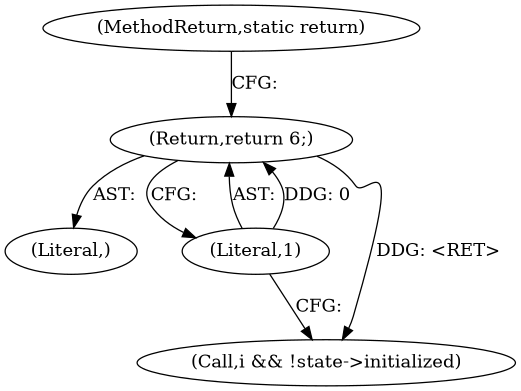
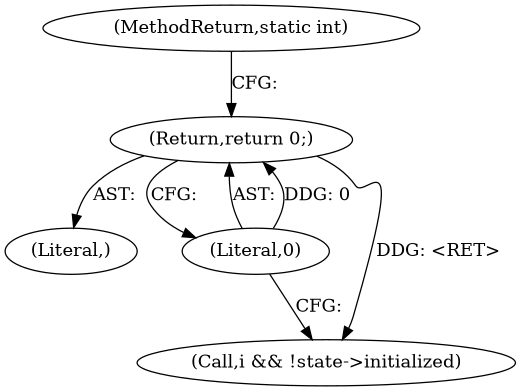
node "(MethodReturn,static return)": label "(MethodReturn,static return)" -> "(MethodReturn,static int)"
node "(Return,return 6;)": label "(Return,return 6;)" -> "(Return,return 0;)"
node "(Literal,1)": label "(Literal,1)" -> "(Literal,0)"
